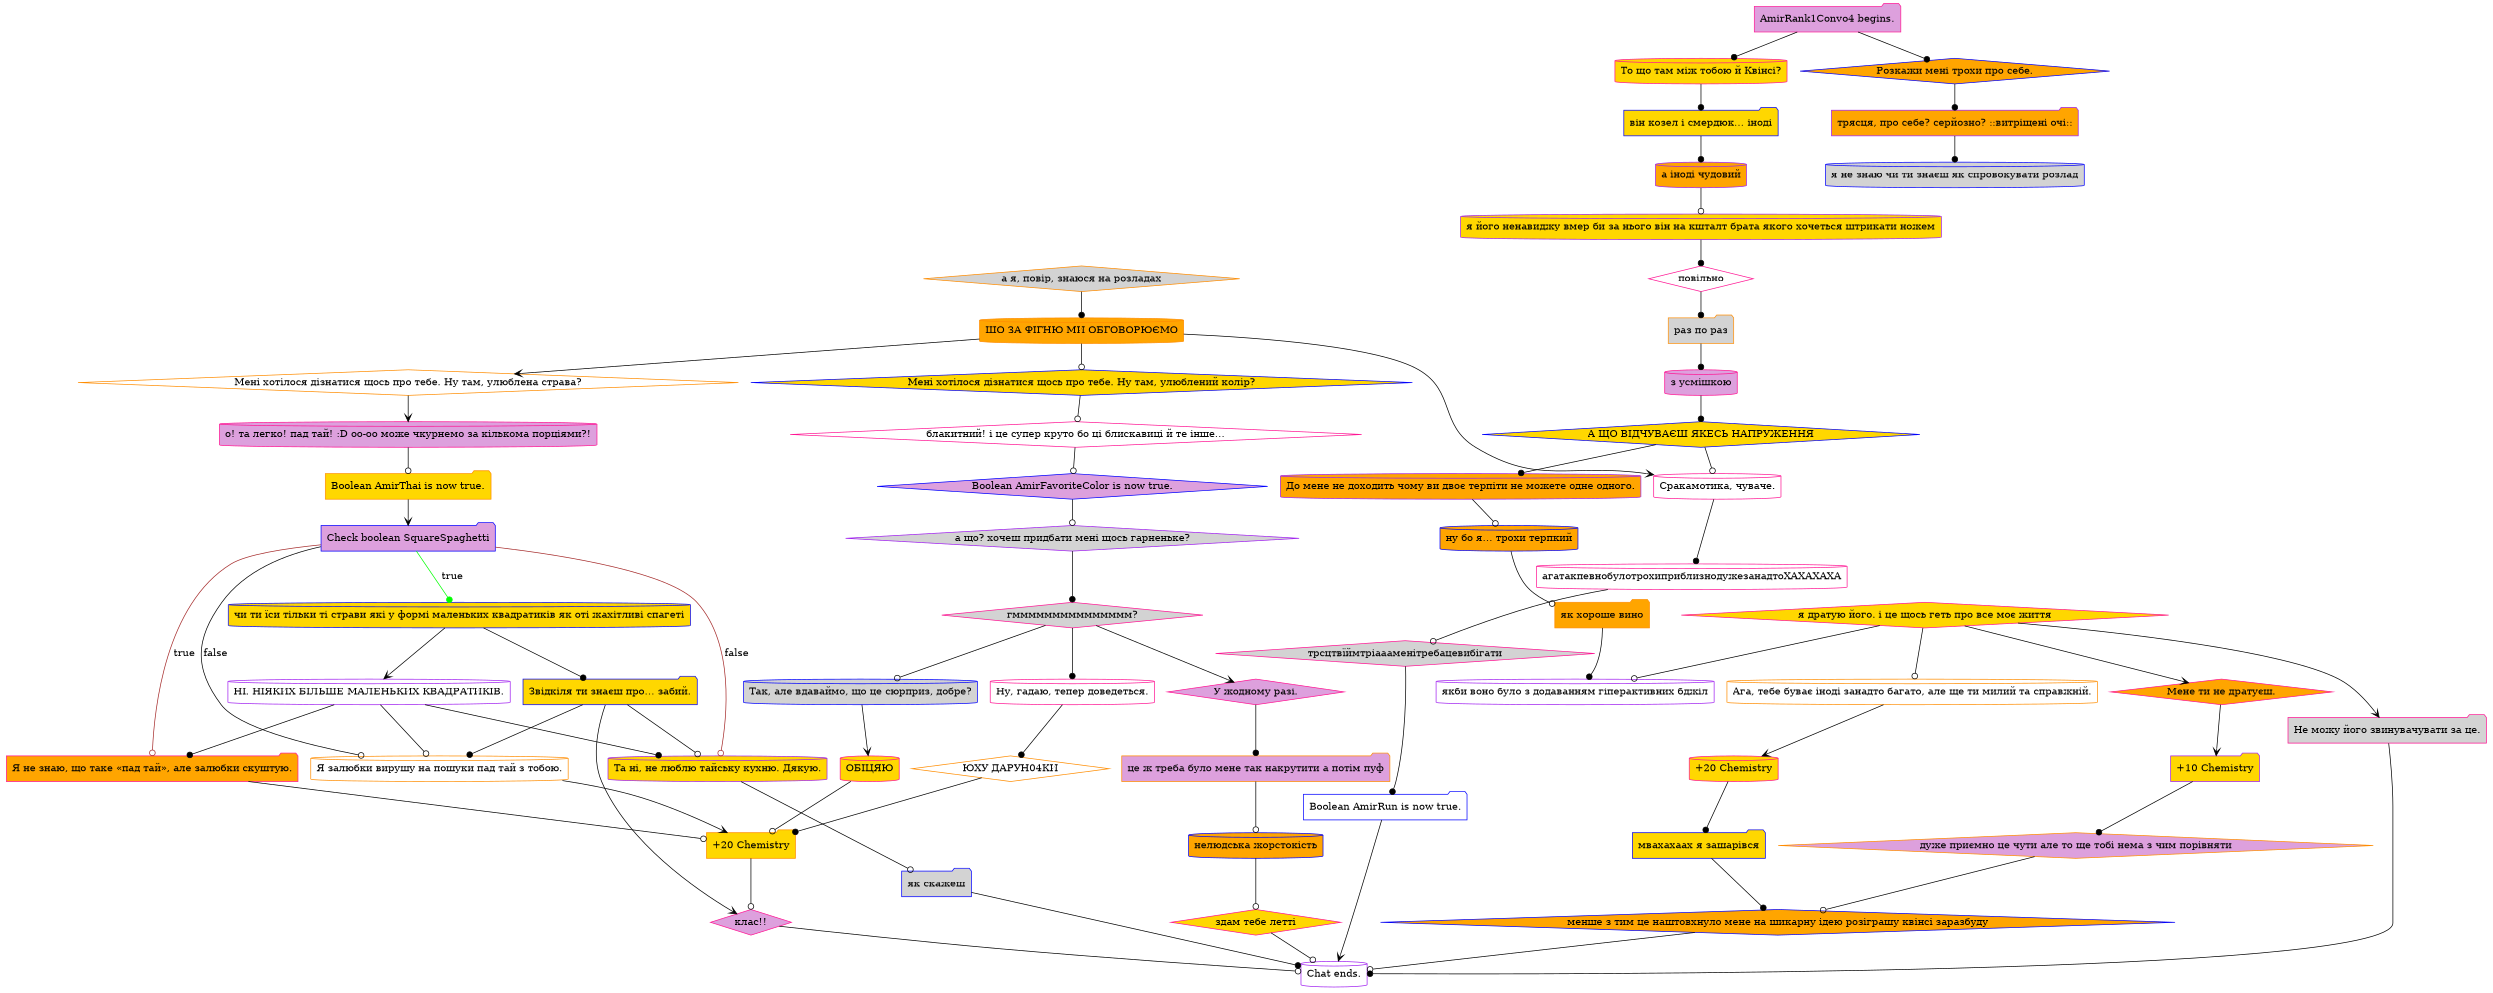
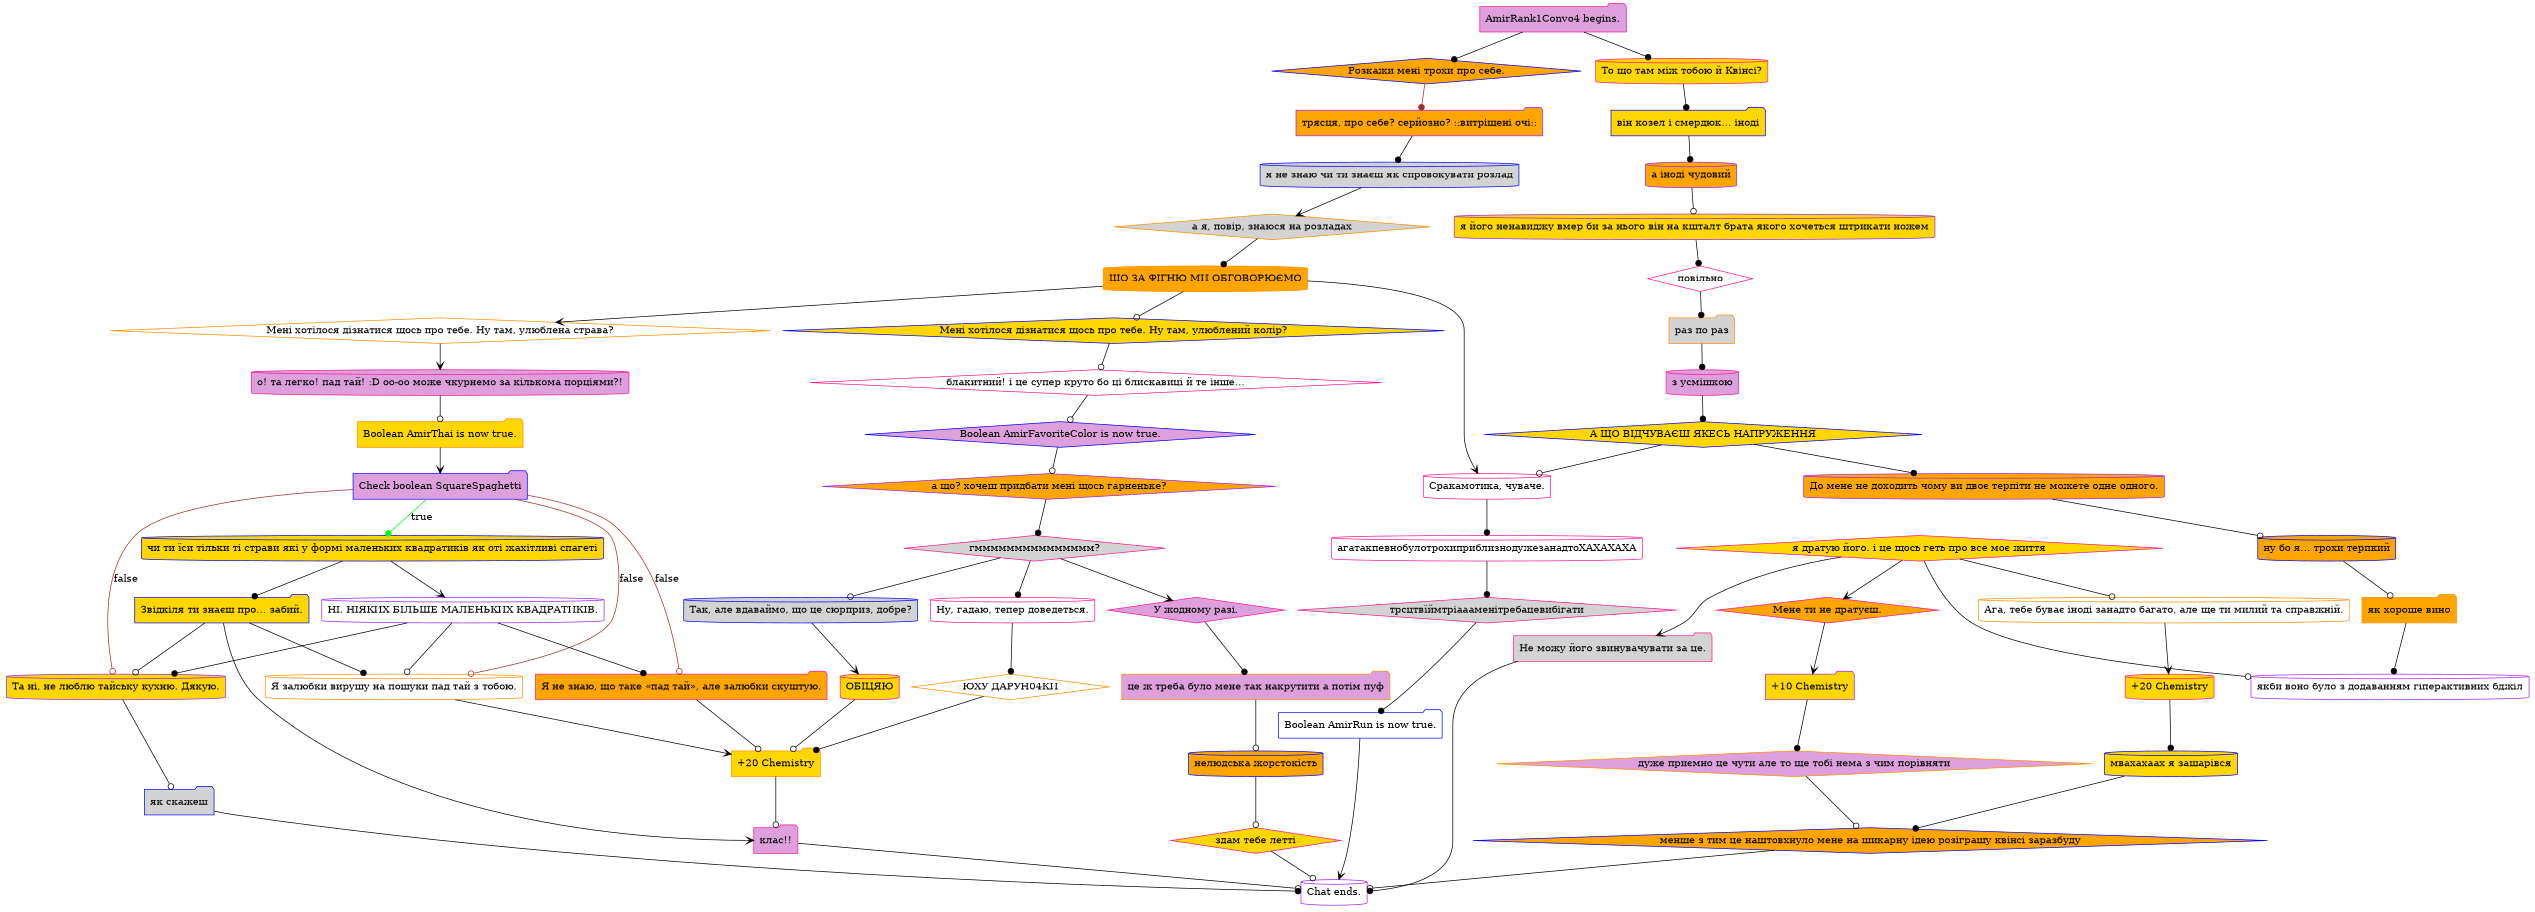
edge "Розкажи мені трохи про себе." -> "трясця, про себе? серйозно? ::витріщені очі::": color black -> brown
edge "я не знаю чи ти знаєш як спровокувати розлад" -> "а я, повір, знаюся на розладах": added
node "а що? хочеш придбати мені щось гарненьке?": fillcolor lightgrey -> orange
edge "агатакпевнобулотрохиприблизнодужезанадтоХАХАХАХА" -> "трсцтвїймтріаааменітребацевибігати": arrowhead odot -> dot
edge "Check boolean SquareSpaghetti" -> "Я не знаю, що таке «пад тай», але залюбки скуштую.": label "true" -> "false"
edge "Check boolean SquareSpaghetti" -> "Я залюбки вирушу на пошуки пад тай з тобою.": color black -> brown
node "мвахахаах я зашарівся": shape folder -> cylinder
node "клас!!": shape diamond -> folder
